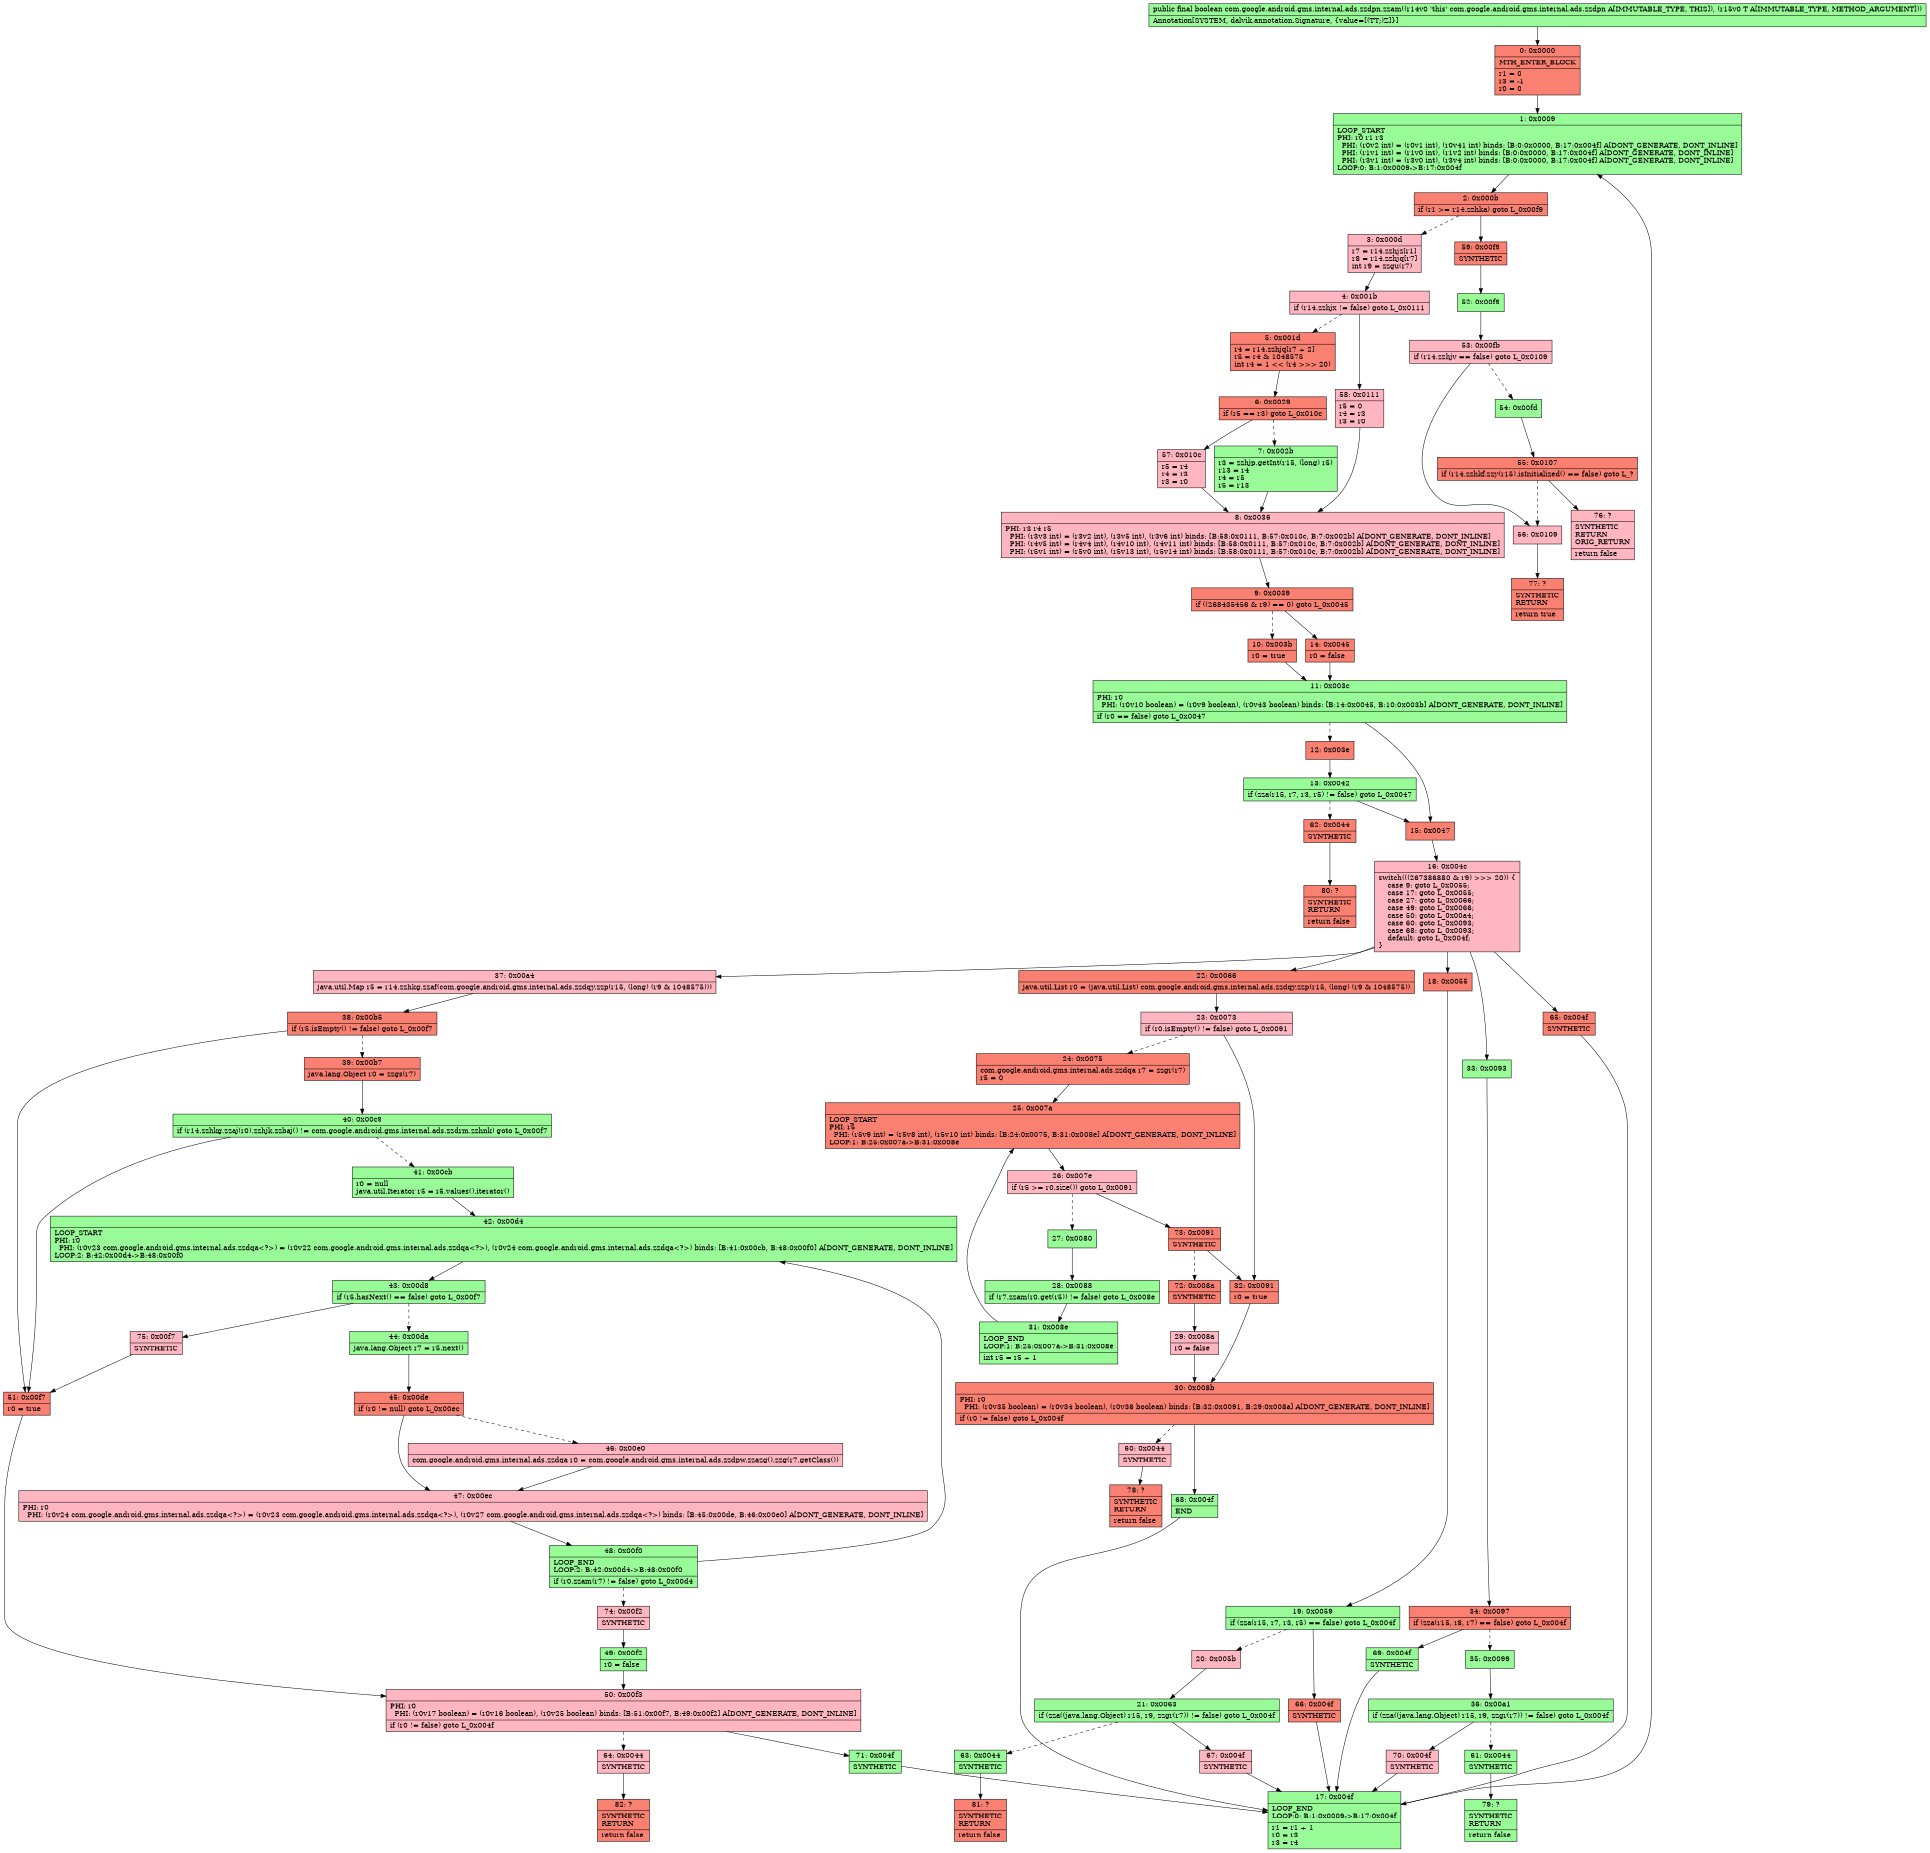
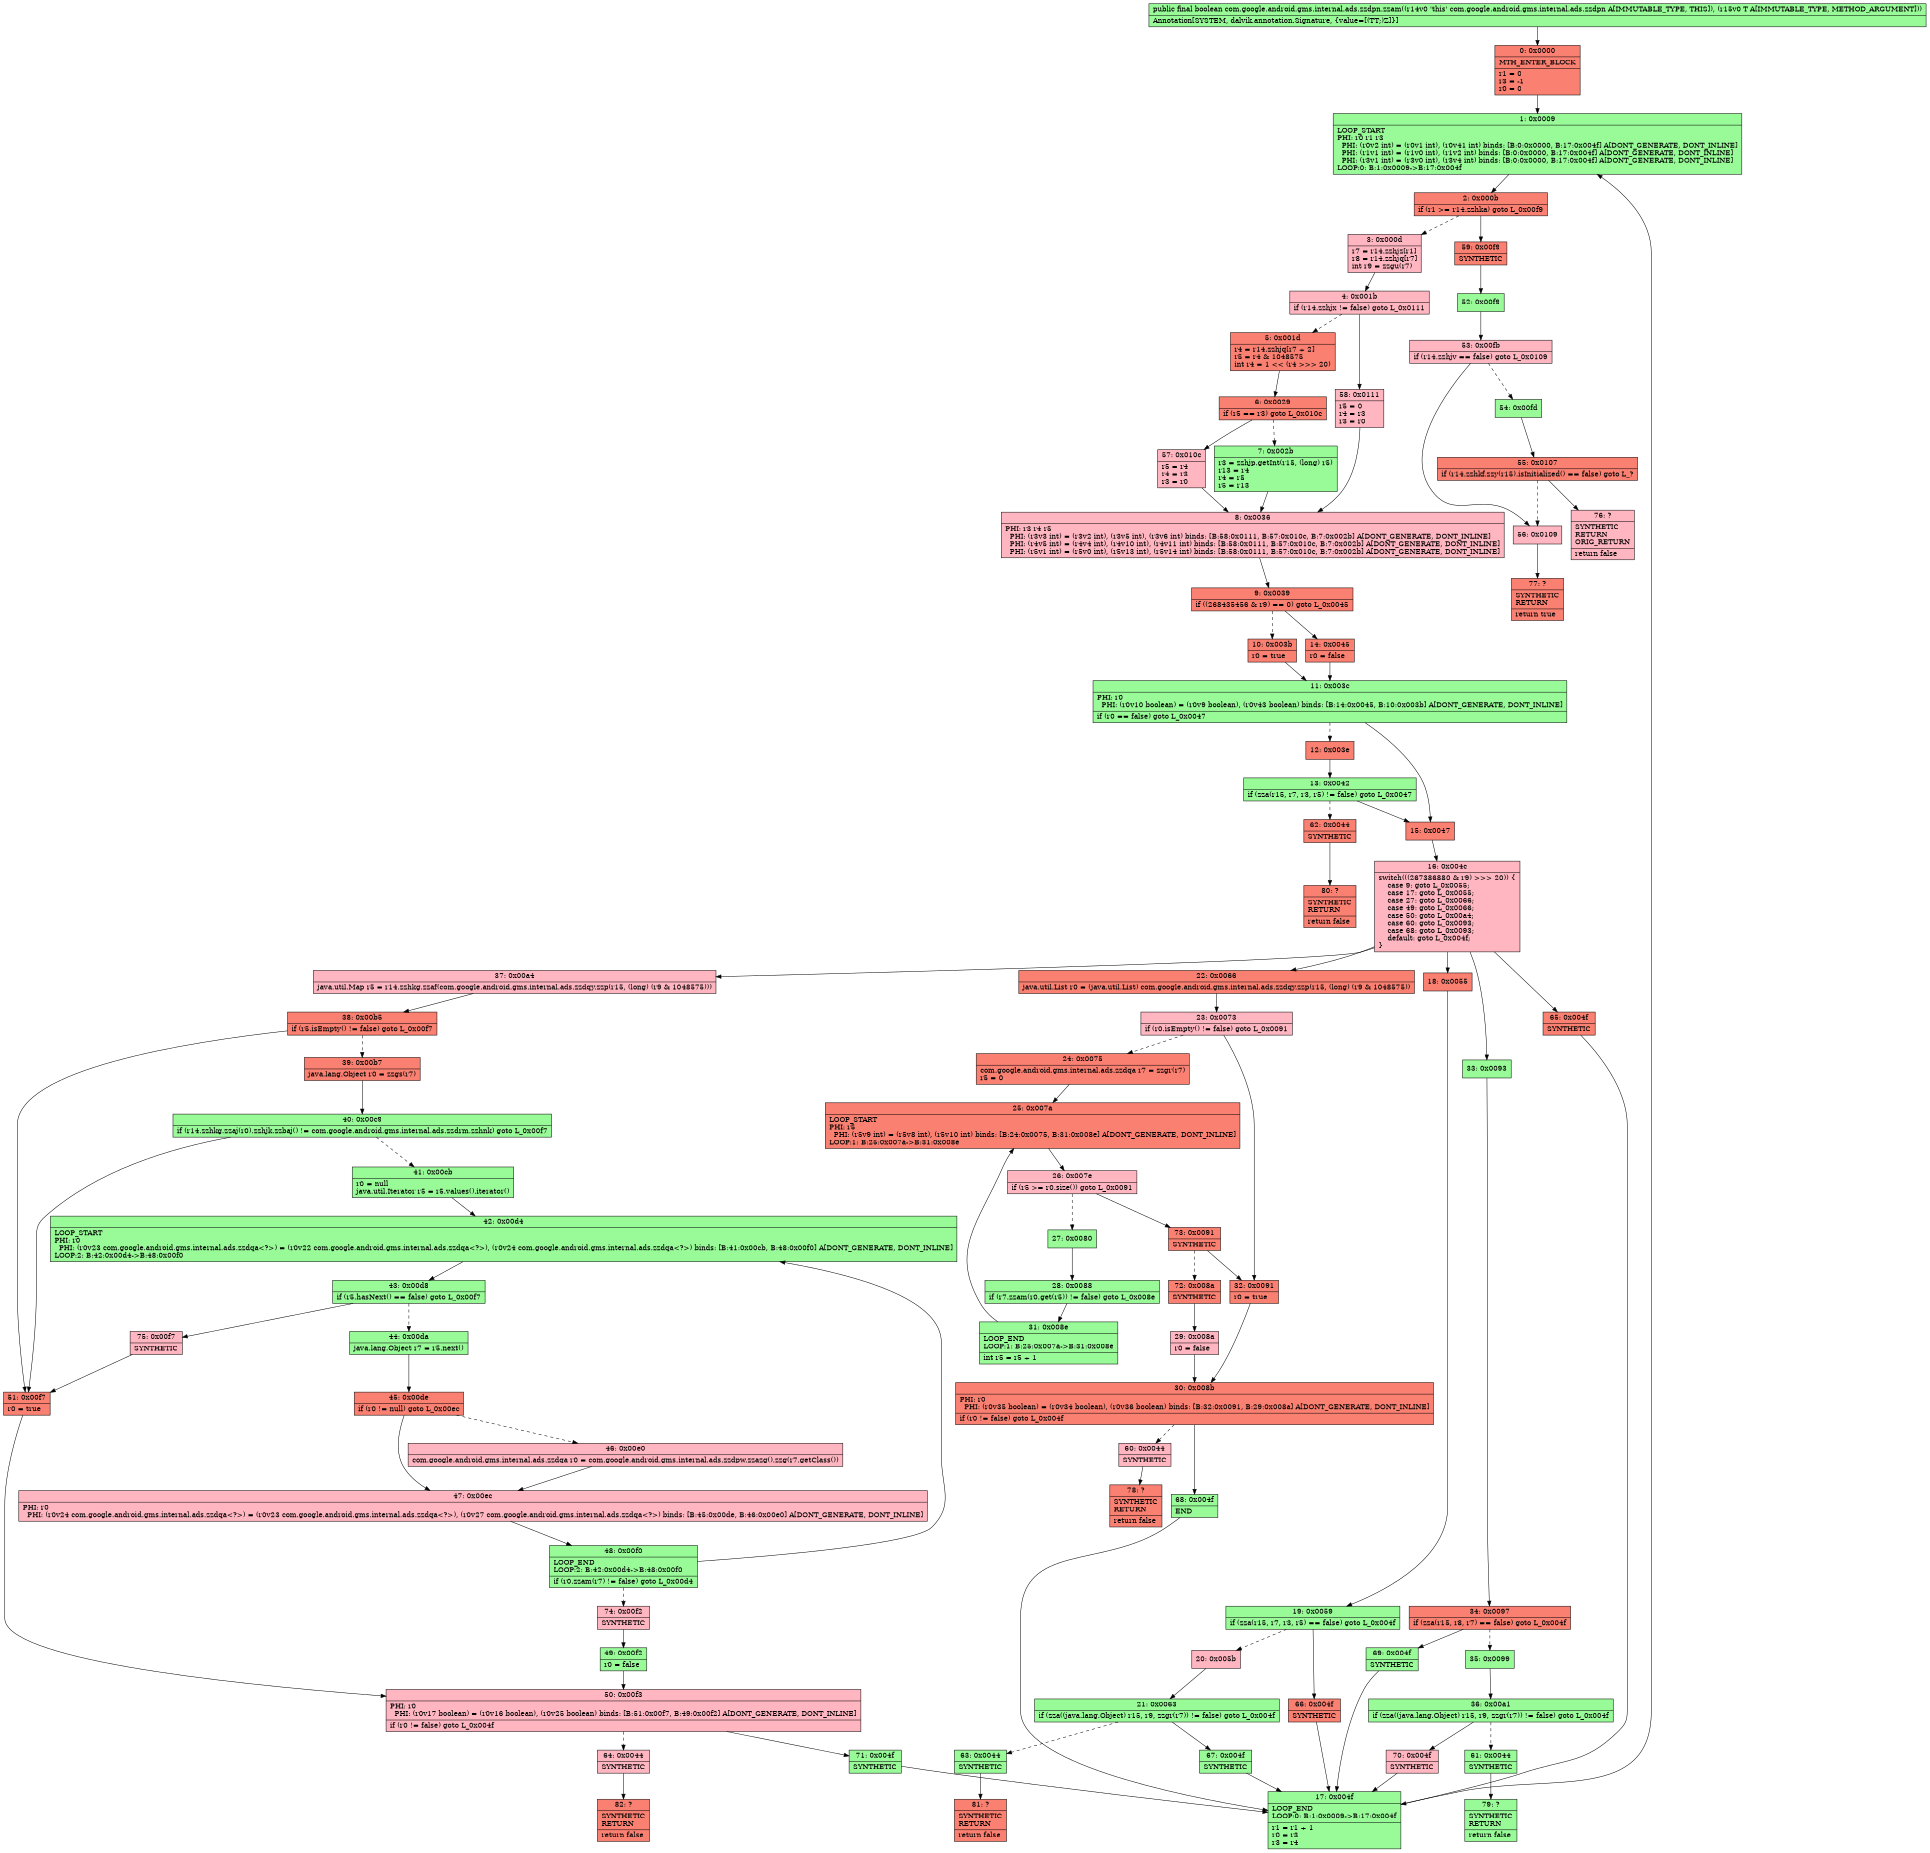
node "67: 0x004f": fillcolor lightpink -> palegreen
